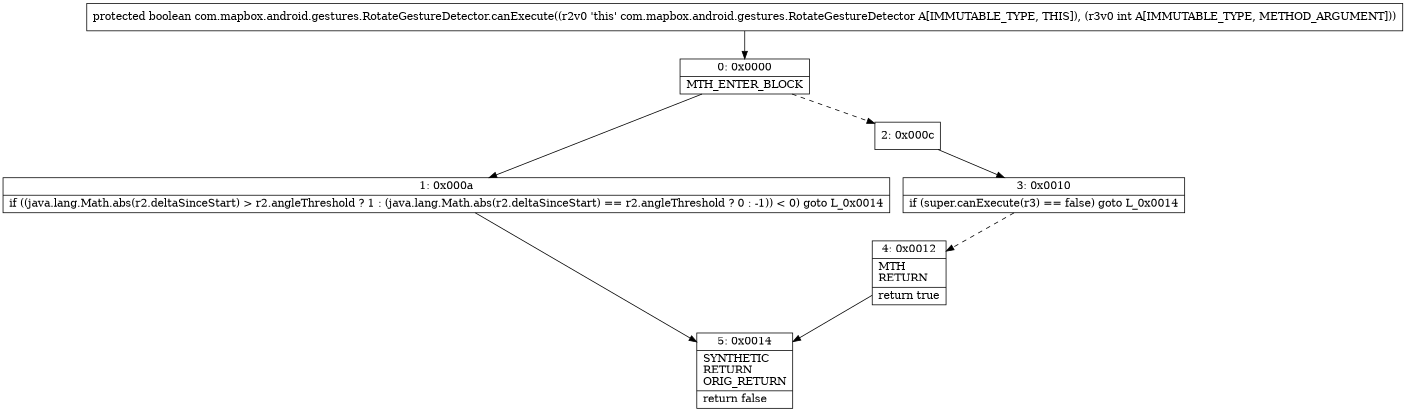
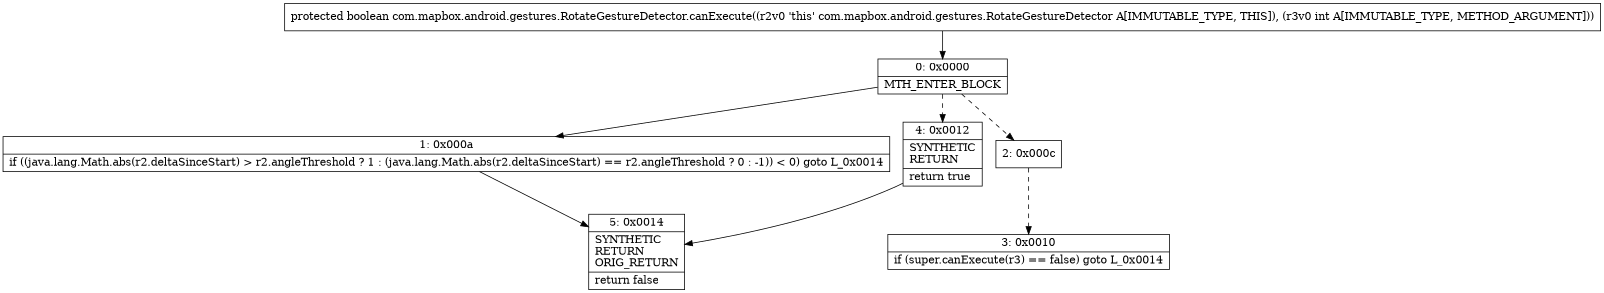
edge "2: 0x000c" -> "3: 0x0010": style solid -> dashed
edge "3: 0x0010" -> "4: 0x0012": now "0: 0x0000" -> "4: 0x0012"
node "4: 0x0012": text "MTH" -> "SYNTHETIC"
